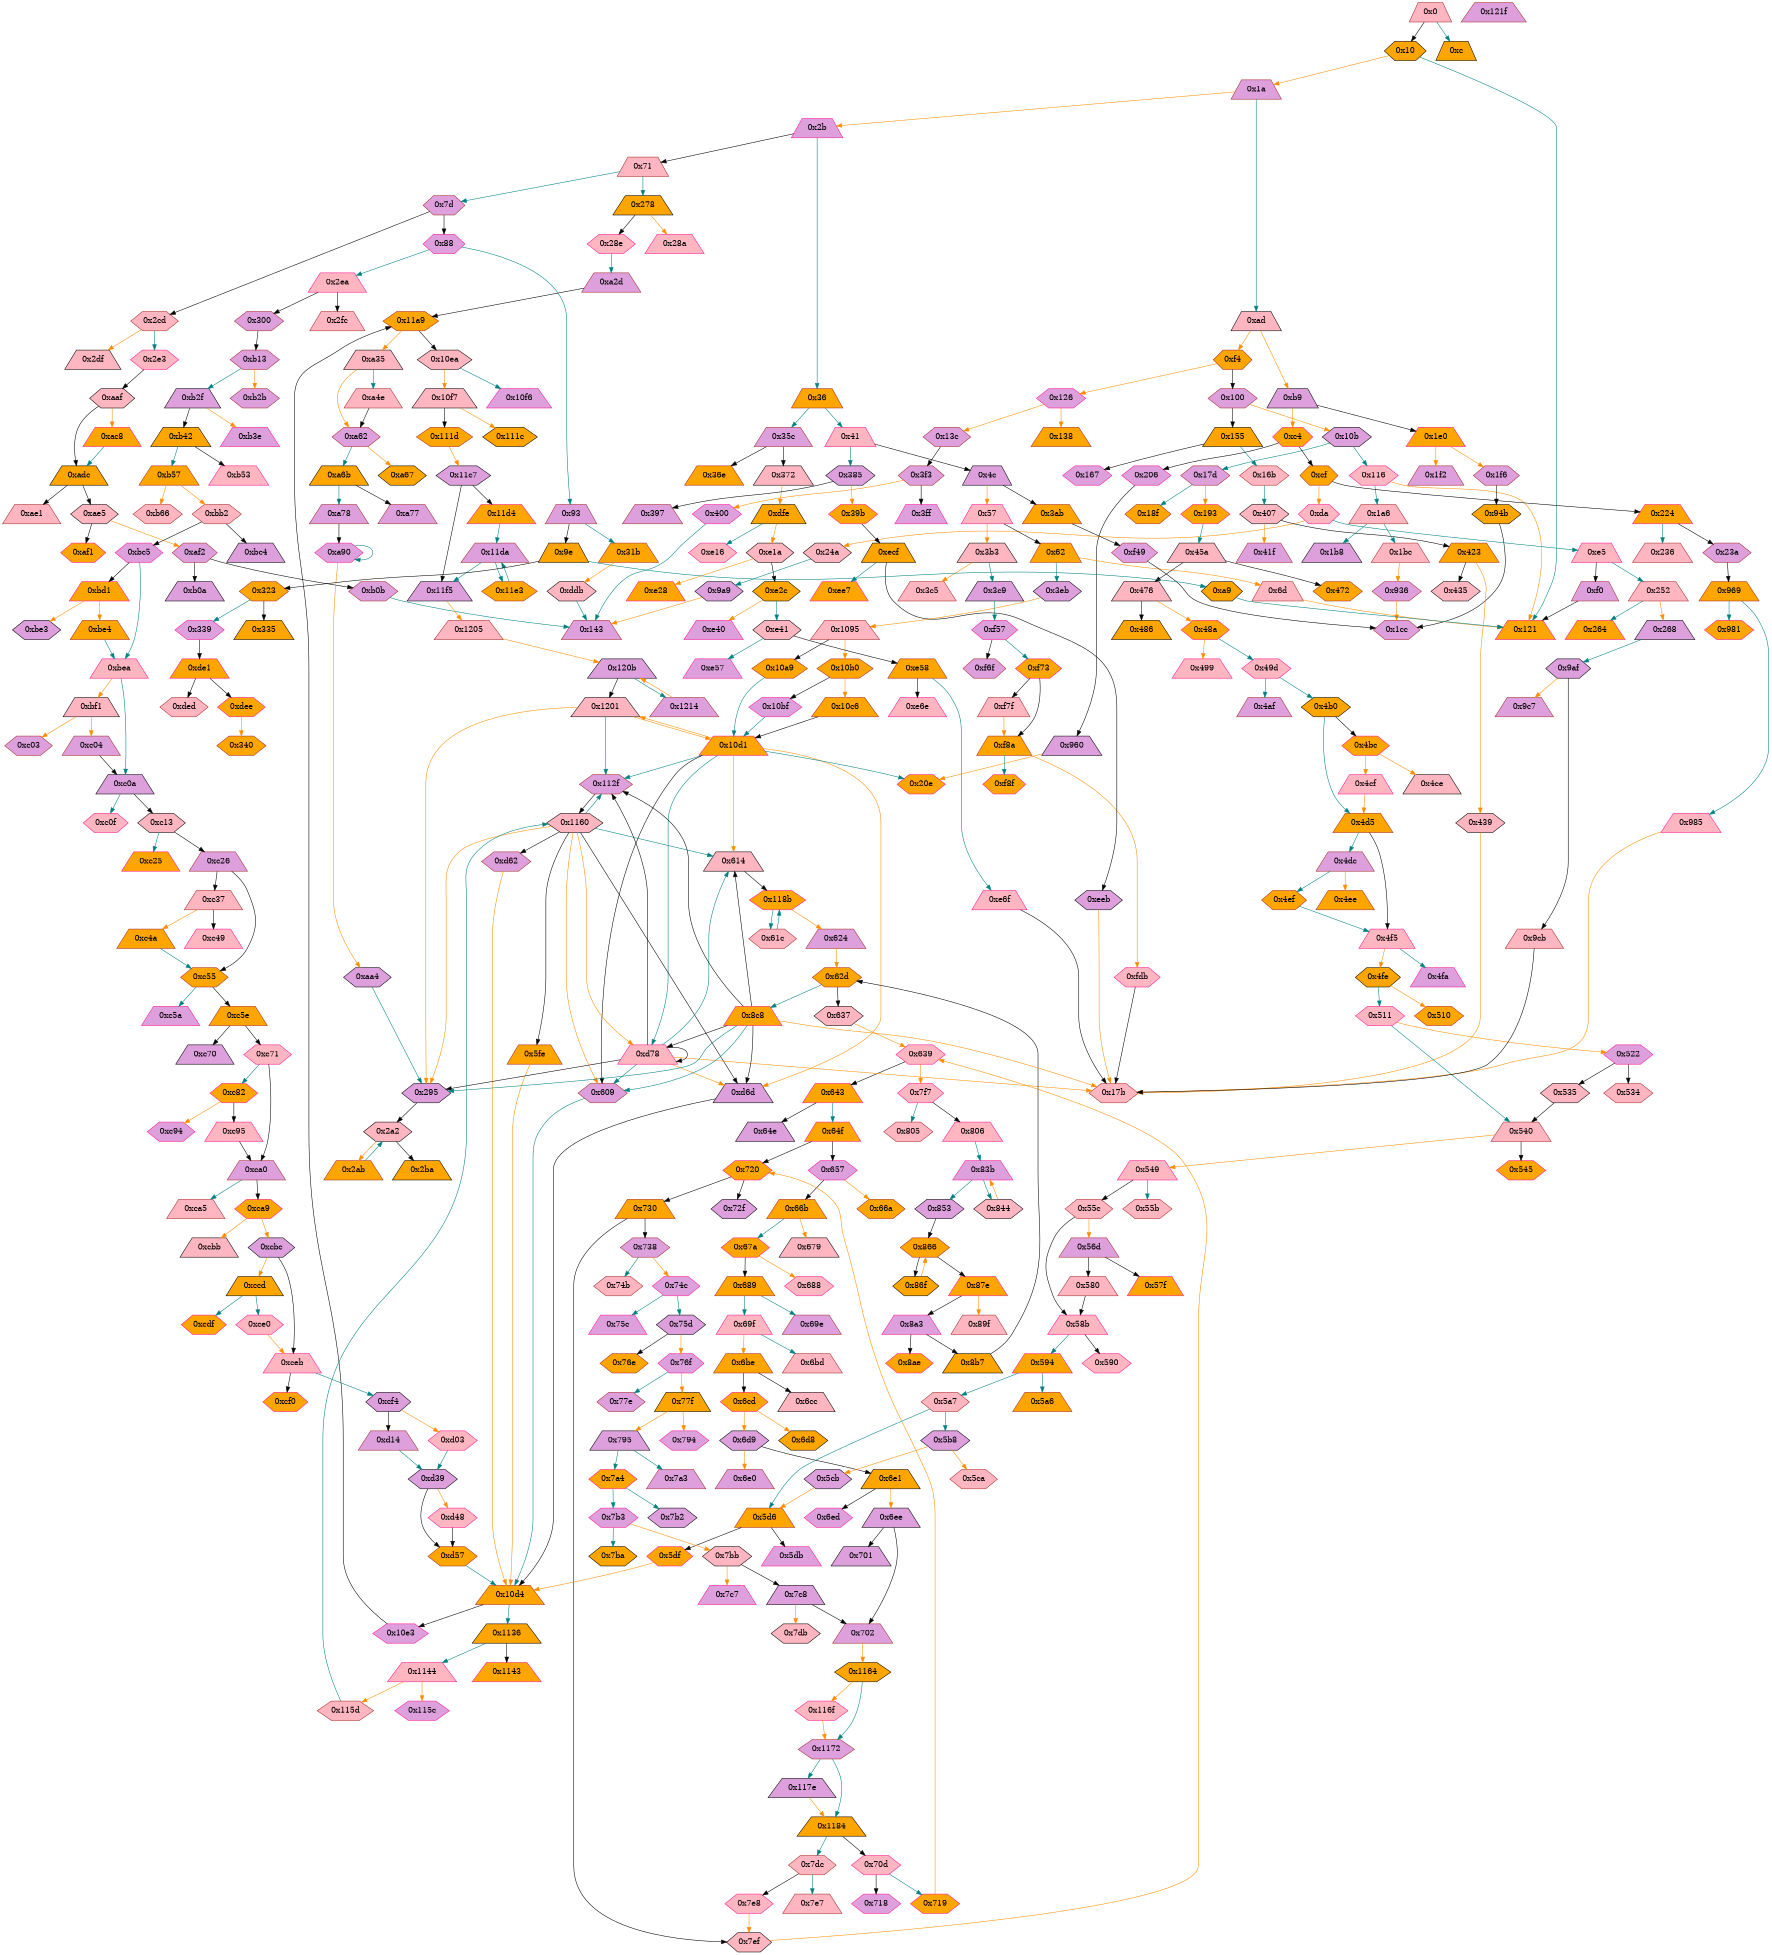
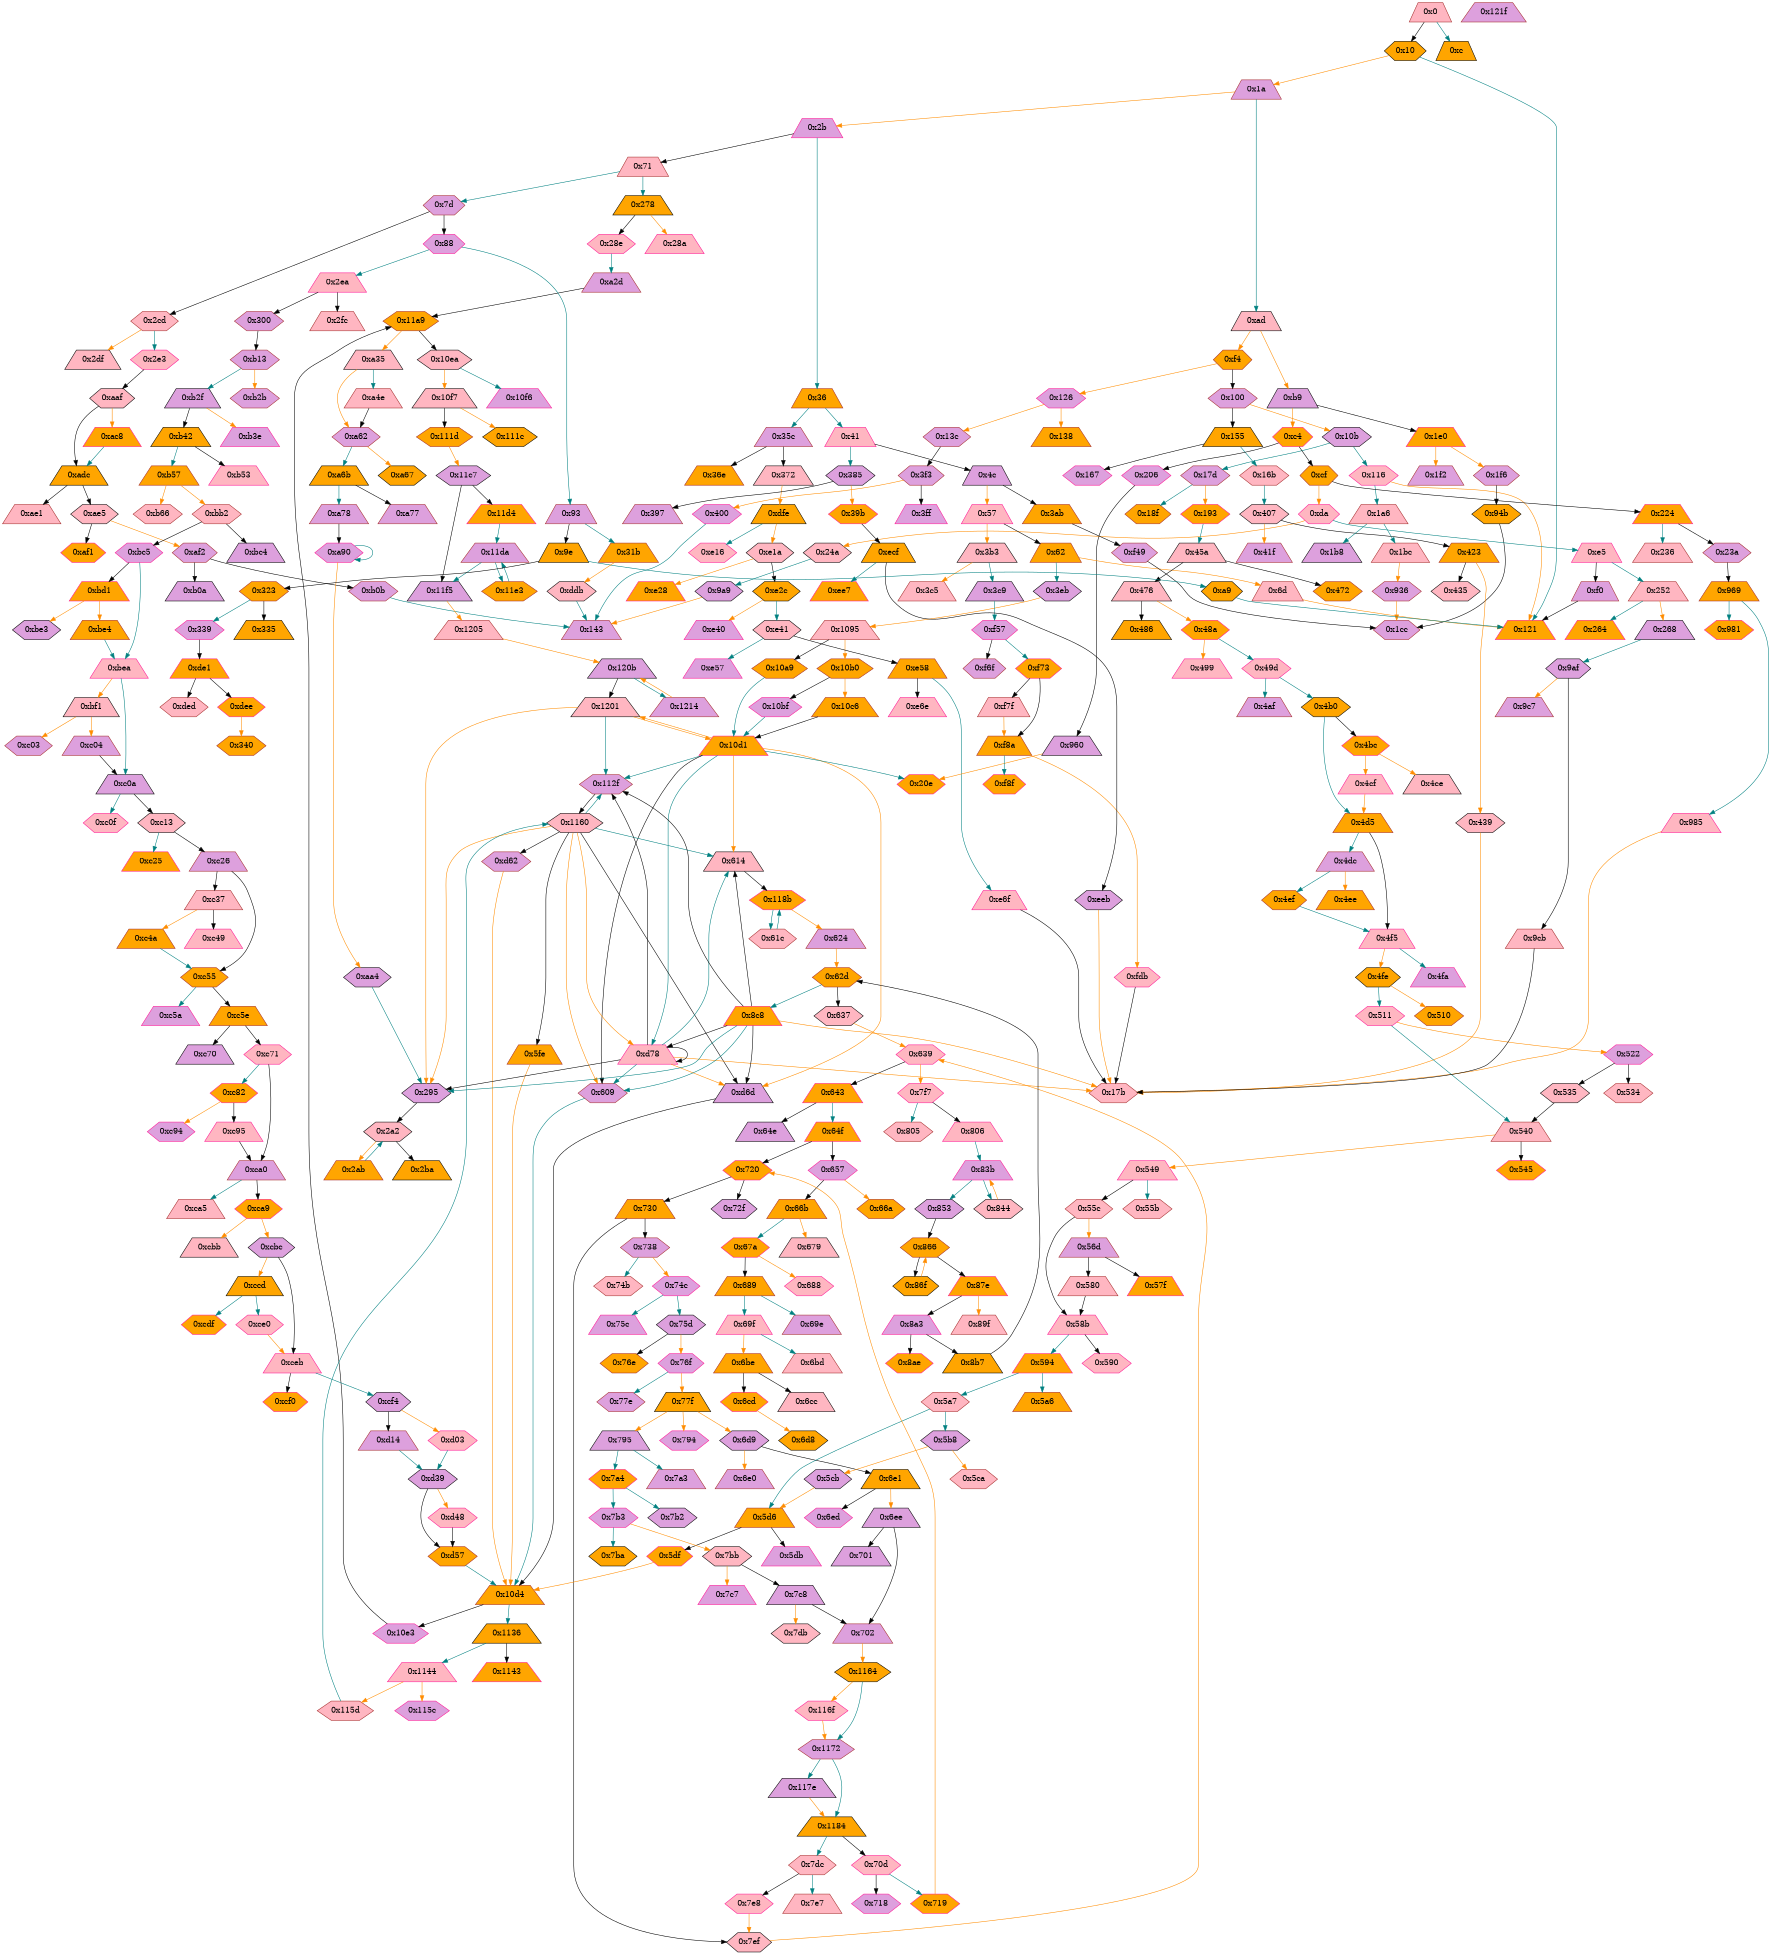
edge "0x6cd" -> "0x6d9": now "0x77f" -> "0x6d9"
